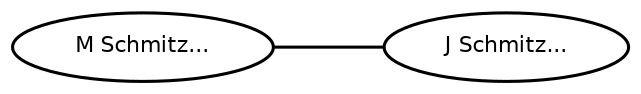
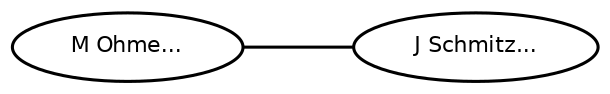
node "M Schmitz...": label "M Schmitz..." -> "M Ohme..."
